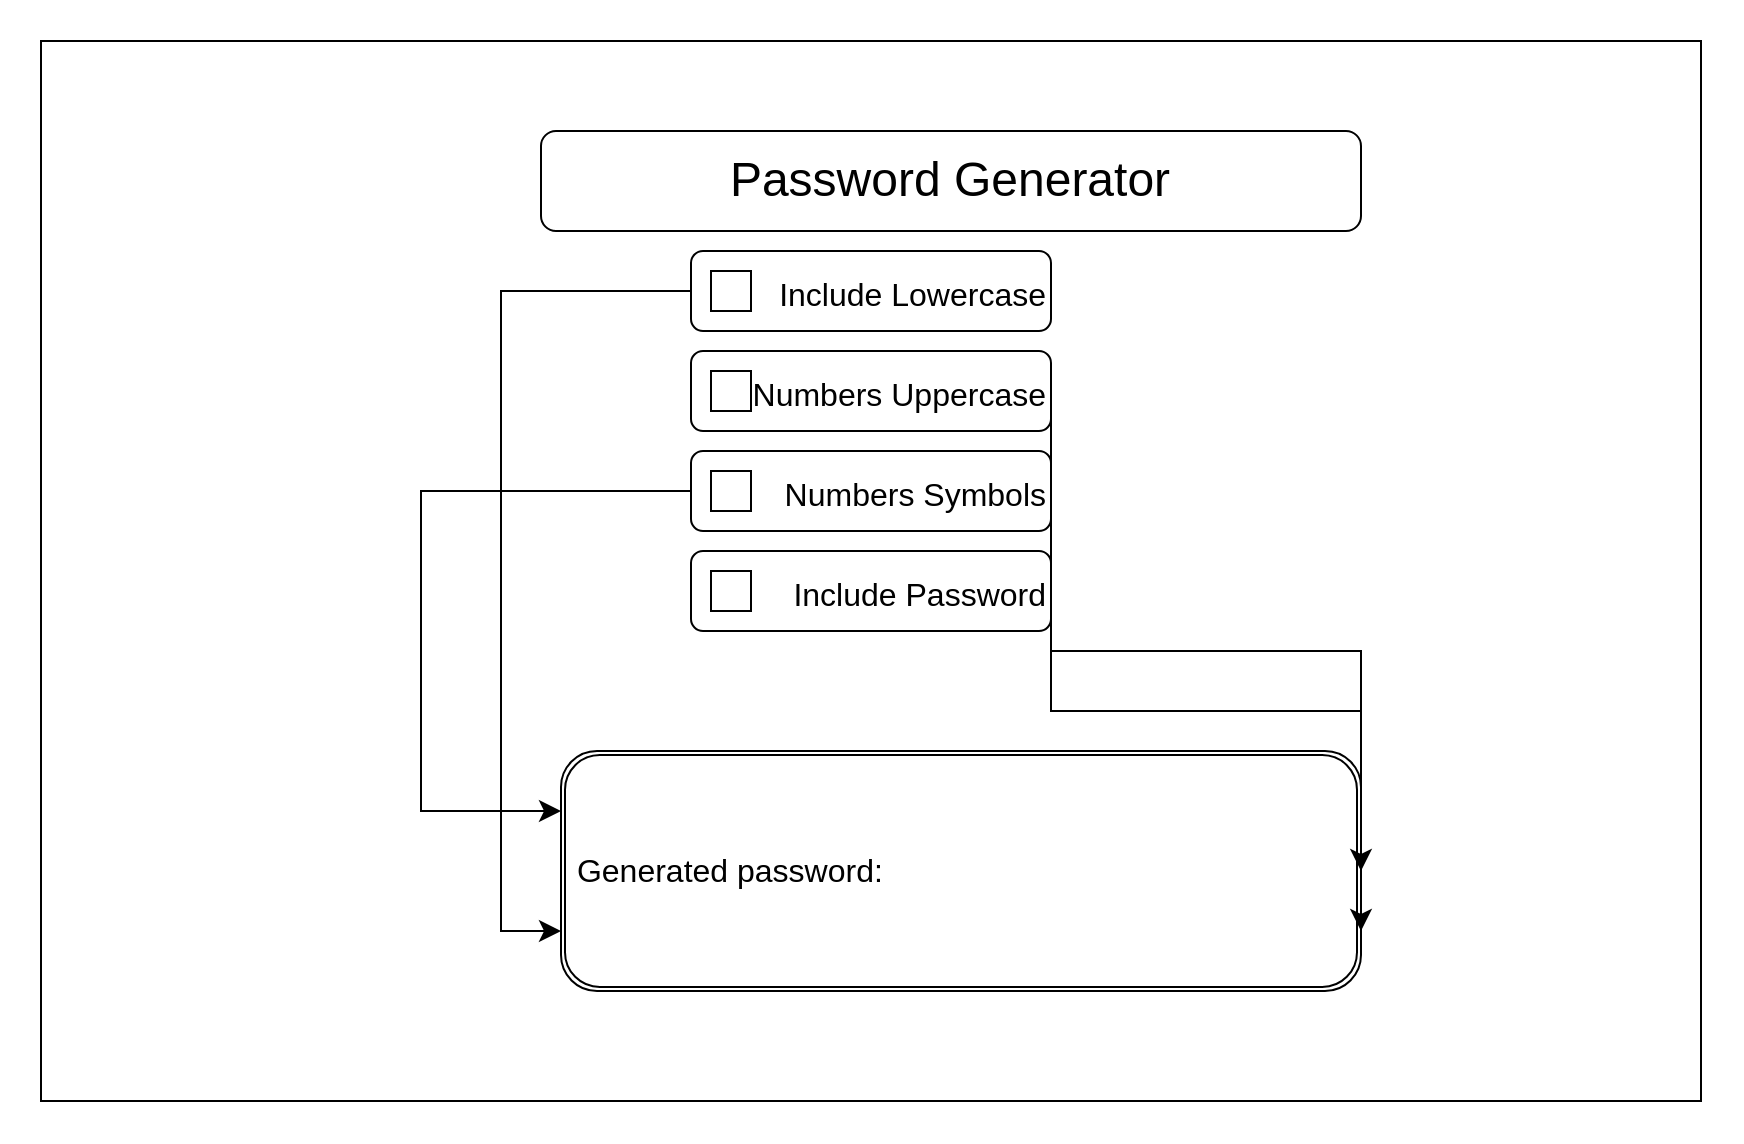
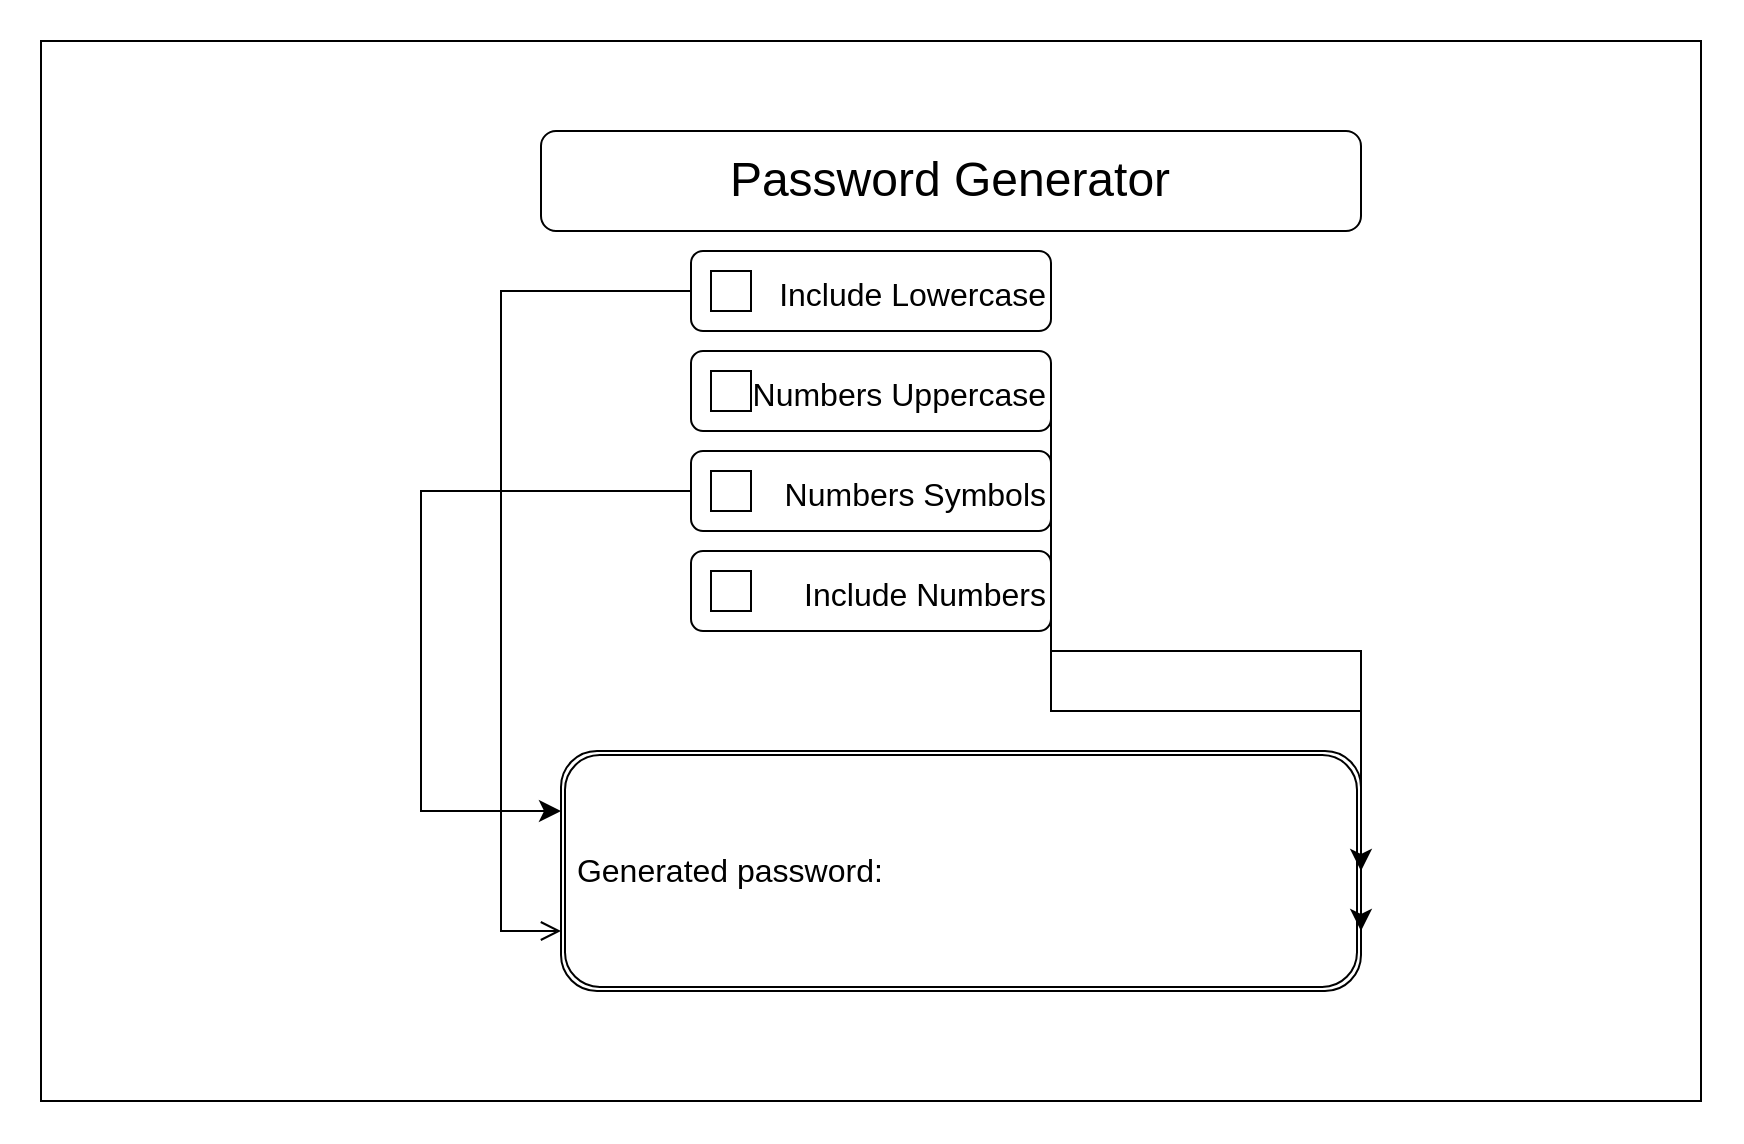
node "Include Password": label "Include Password" -> "Include Numbers"
edge "Include Lowercase" -> "Generated password:": arrowhead classic -> open
